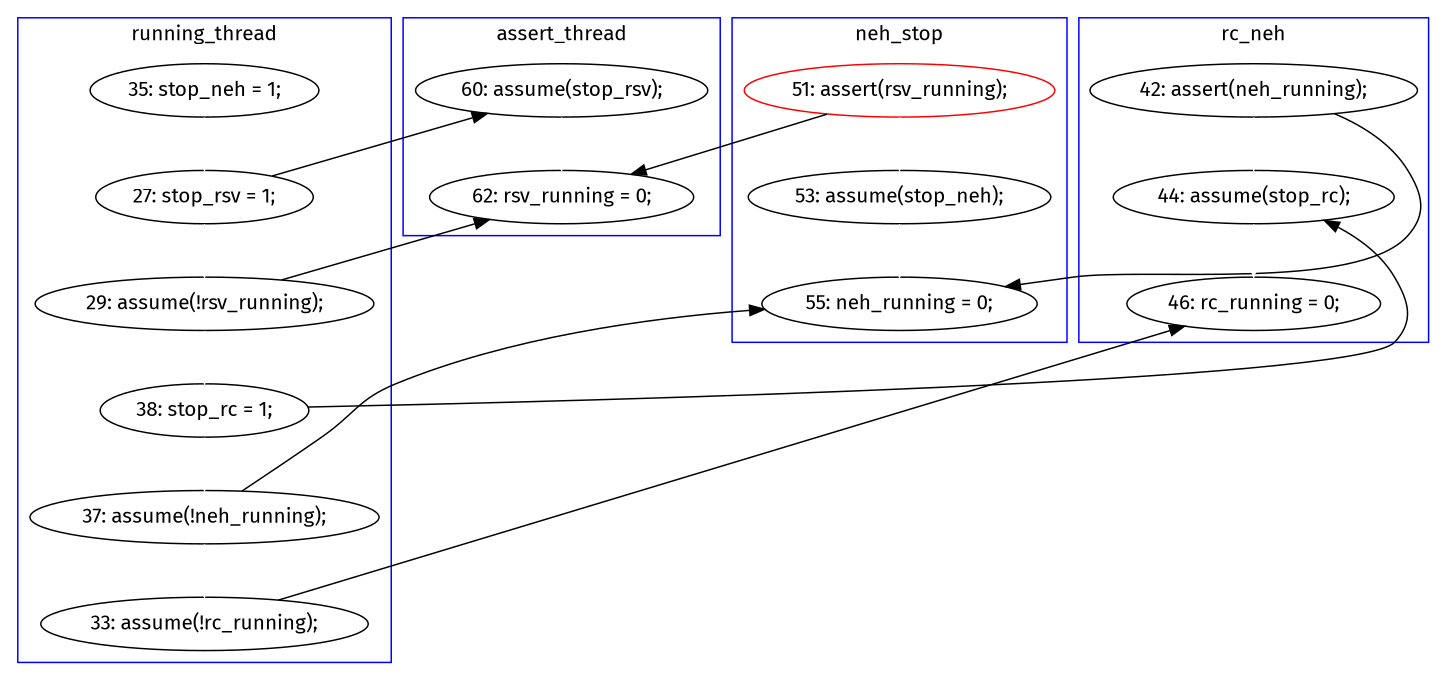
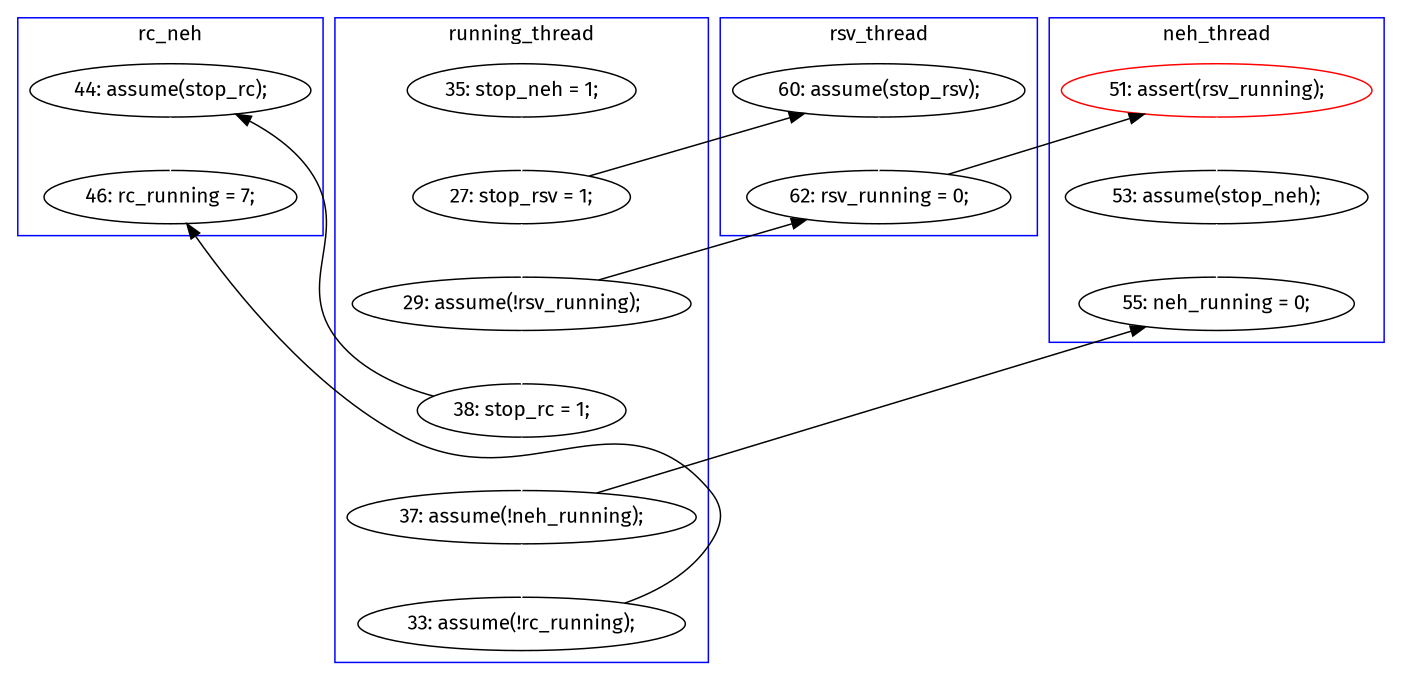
cluster "assert_thread": label "assert_thread" -> "rsv_thread"
cluster "neh_stop": label "neh_stop" -> "neh_thread"
node "42: assert(neh_running);": removed
edge "51: assert(rsv_running);" -> "62: rsv_running = 0;": reversed
node "46: rc_running = 0;": label "46: rc_running = 0;" -> "46: rc_running = 7;"
